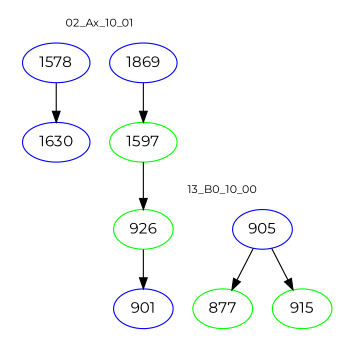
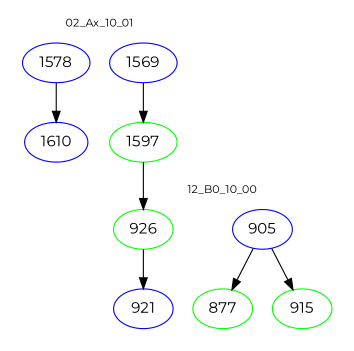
node "1869": label "1869" -> "1569"
node "1630": label "1630" -> "1610"
cluster "13_B0_10_00": label "13_B0_10_00" -> "12_B0_10_00"
node "901": label "901" -> "921"
